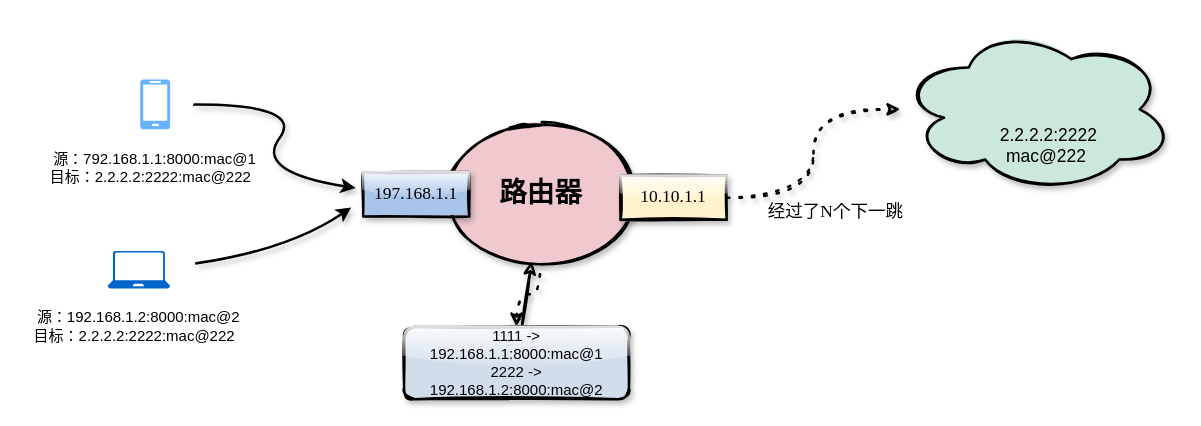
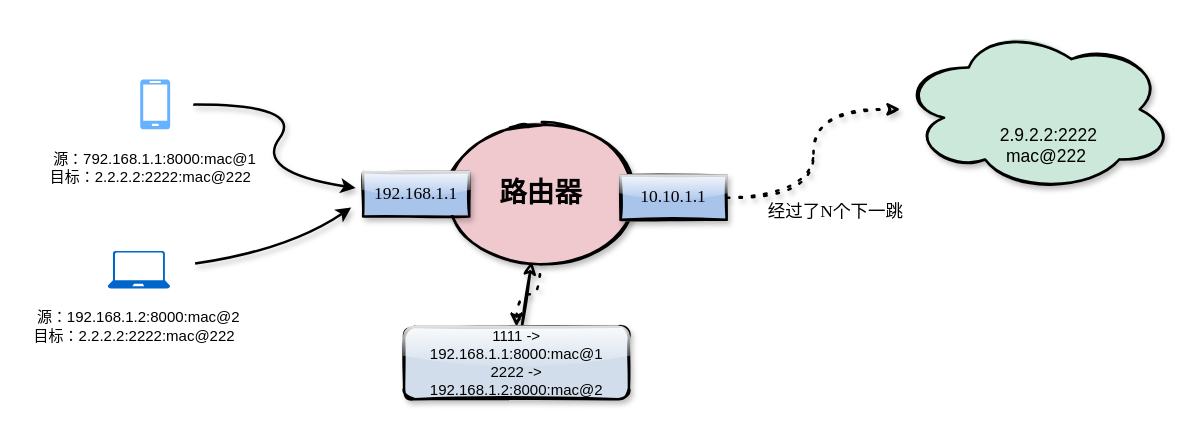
node "2.2.2.2:2222 mac@222": label "2.2.2.2:2222 mac@222" -> "2.9.2.2:2222 mac@222"
node "197.168.1.1": label "197.168.1.1" -> "192.168.1.1"
node "10.10.1.1": fillcolor #fff2cc -> #a9c4eb
